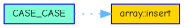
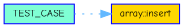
node "CASE_CASE": label "CASE_CASE" -> "TEST_CASE"
